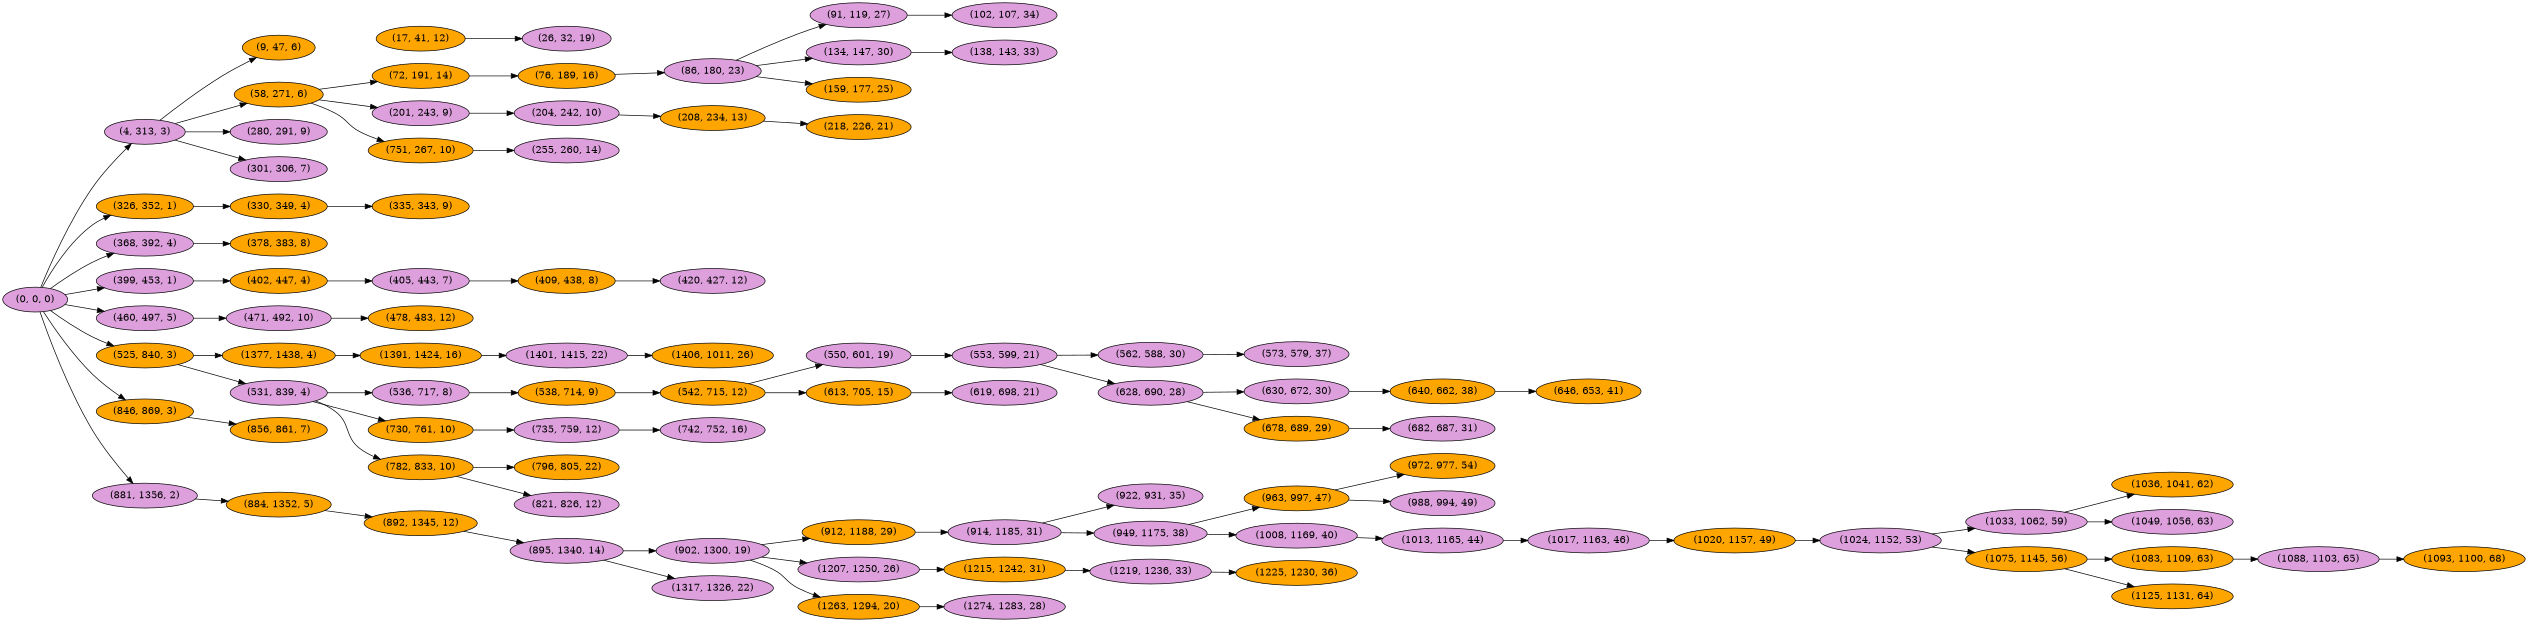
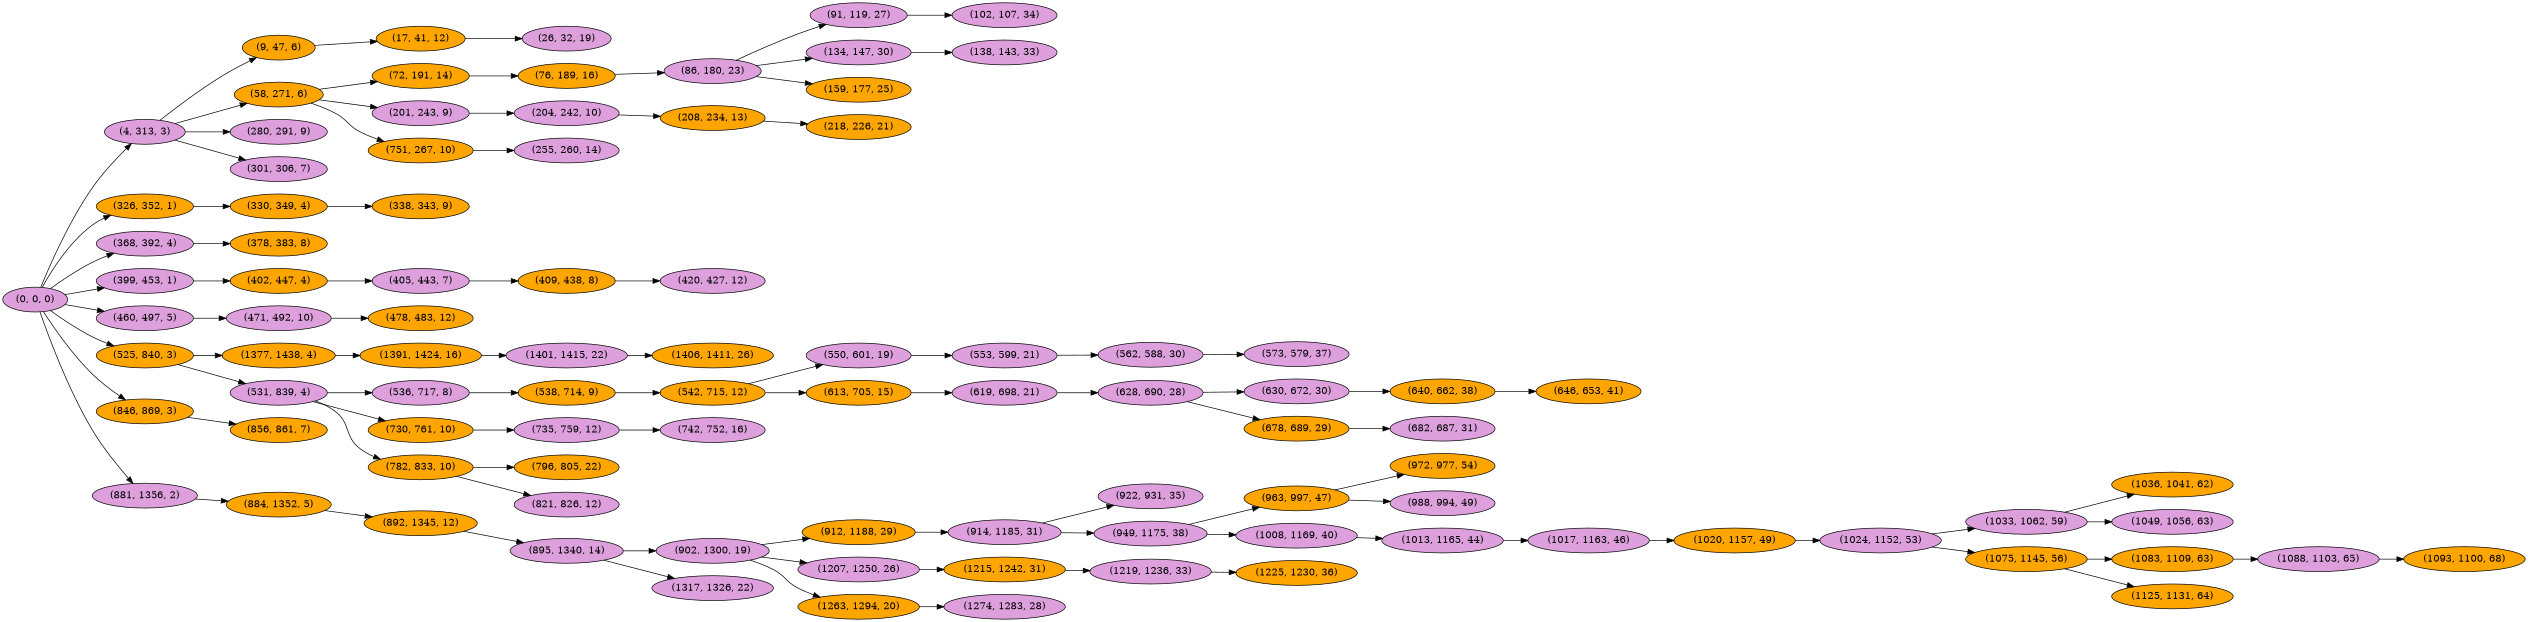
edge "(9, 47, 6)" -> "(17, 41, 12)": added
node "(335, 343, 9)": label "(335, 343, 9)" -> "(338, 343, 9)"
node "(1406, 1011, 26)": label "(1406, 1011, 26)" -> "(1406, 1411, 26)"
edge "(553, 599, 21)" -> "(628, 690, 28)": now "(619, 698, 21)" -> "(628, 690, 28)"
